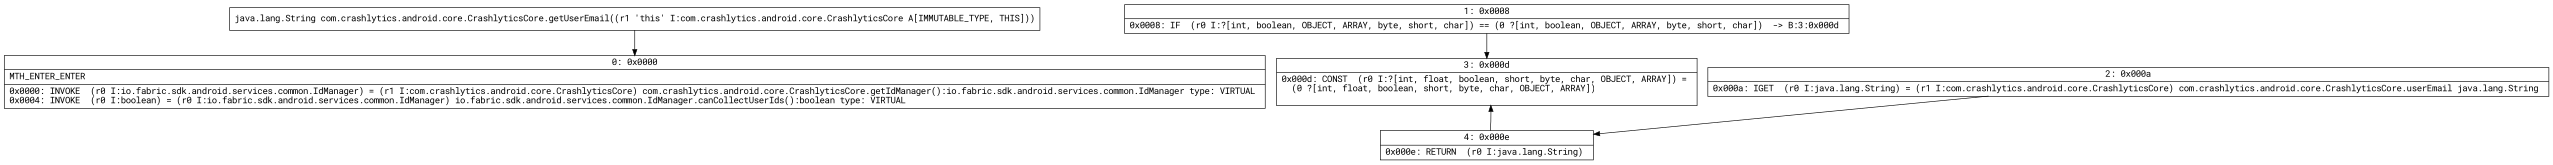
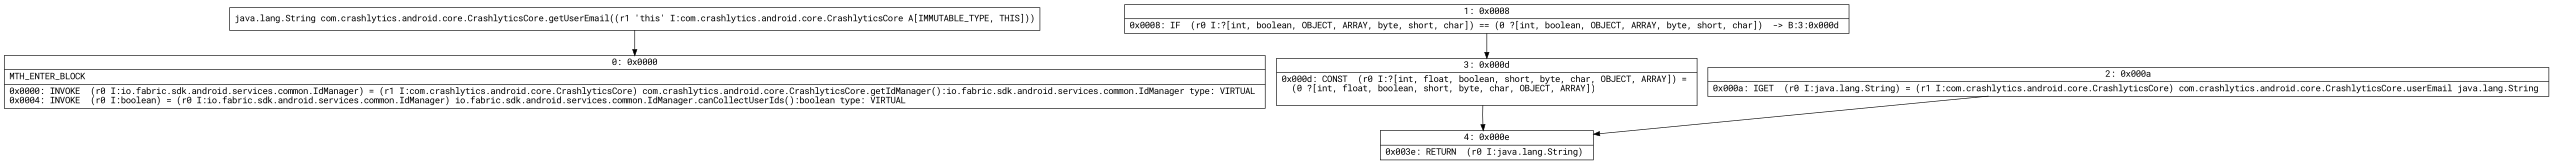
node "0: 0x0000": text "MTH_ENTER_ENTER" -> "MTH_ENTER_BLOCK"
edge "4: 0x000e" -> "3: 0x000d": reversed
node "4: 0x000e": text "0x000e: RETURN  (r0 I:java.lang.String)" -> "0x003e: RETURN  (r0 I:java.lang.String)"
